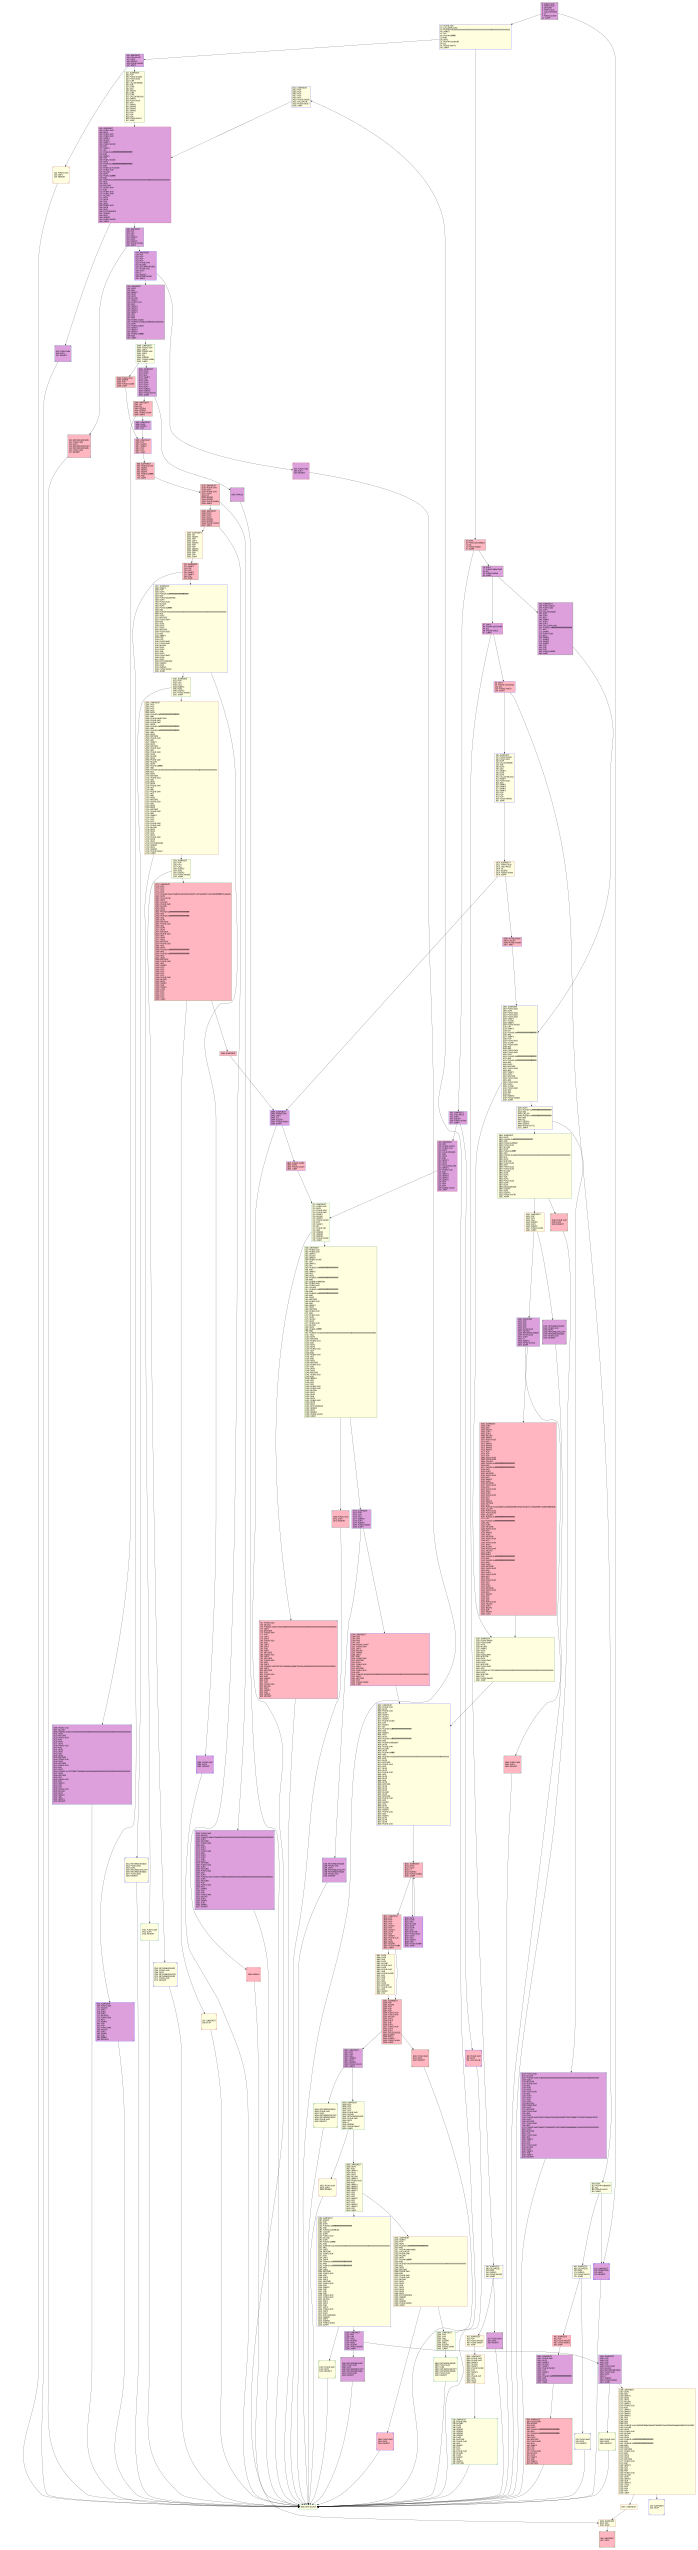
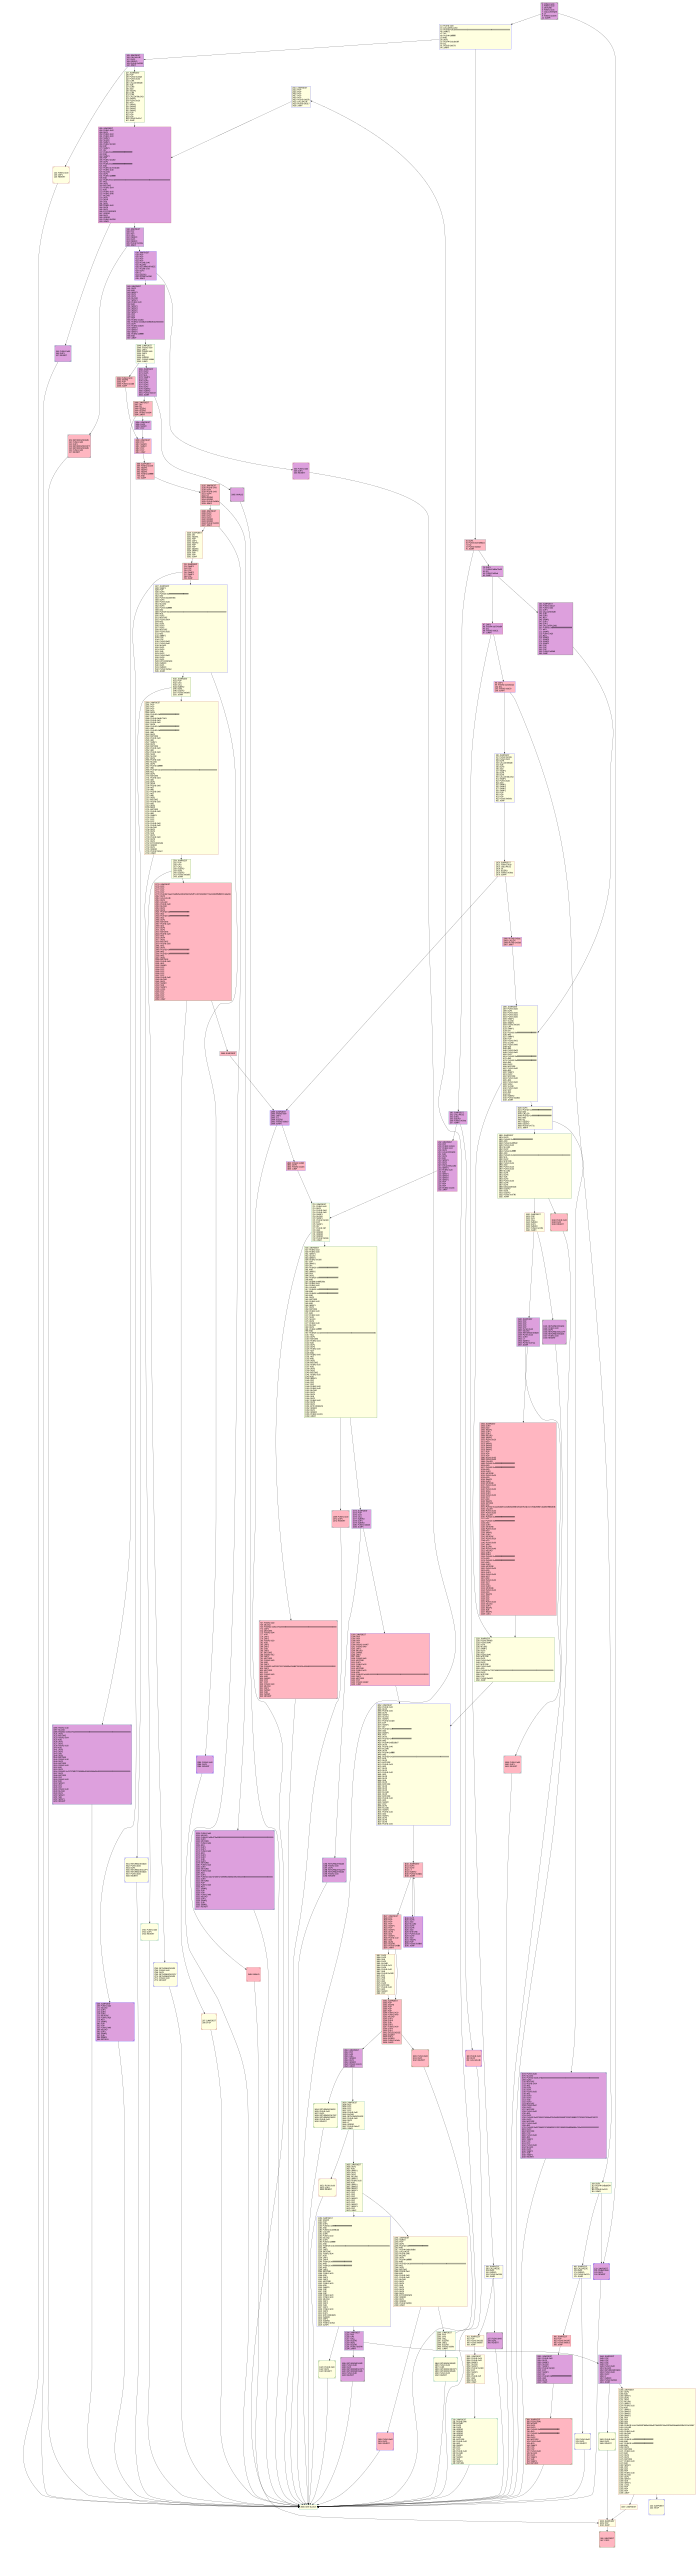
edge "1362: PUSH1 0x00 1364: DUP1 1365: REVERT" -> "3680: EXIT BLOCK": now "1362: PUSH1 0x00 1364: DUP1 1365: REVERT" -> "3008: JUMPDEST 3009: POP 3010: JUMP"
